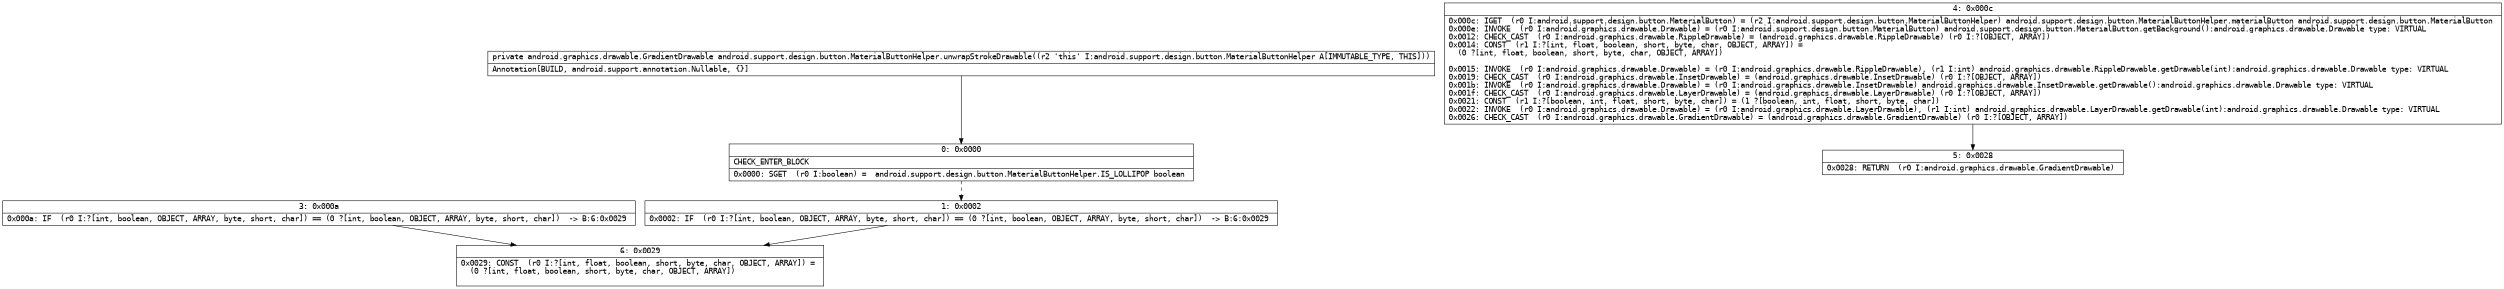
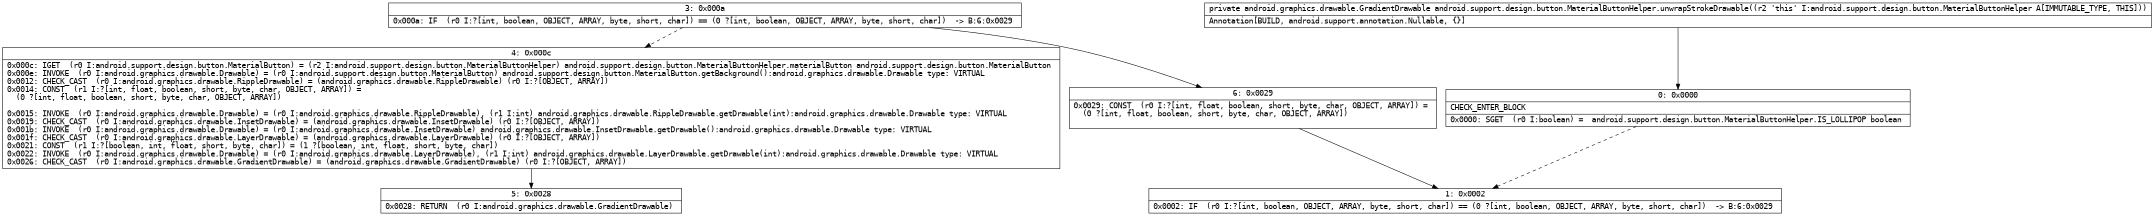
edge "3: 0x000a" -> "4: 0x000c": added
edge "1: 0x0002" -> "6: 0x0029": reversed
